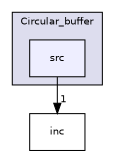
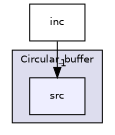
edge "src" -> "inc": reversed
